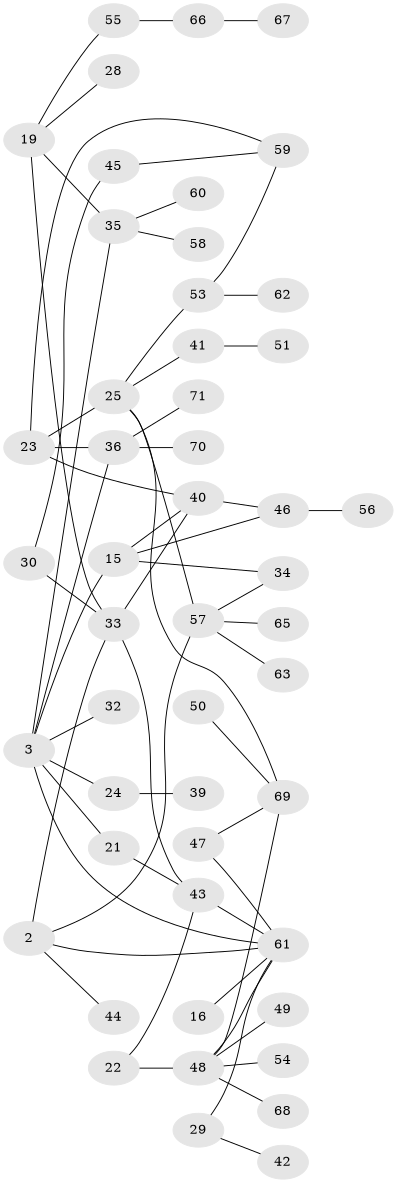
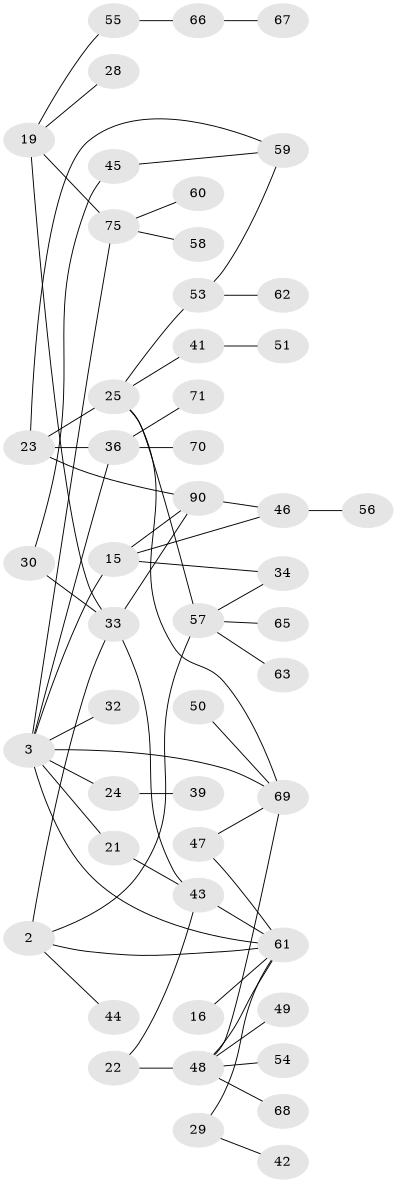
node "35": label "35" -> "75"
node "40": label "40" -> "90"
edge "3" -- "69": added
